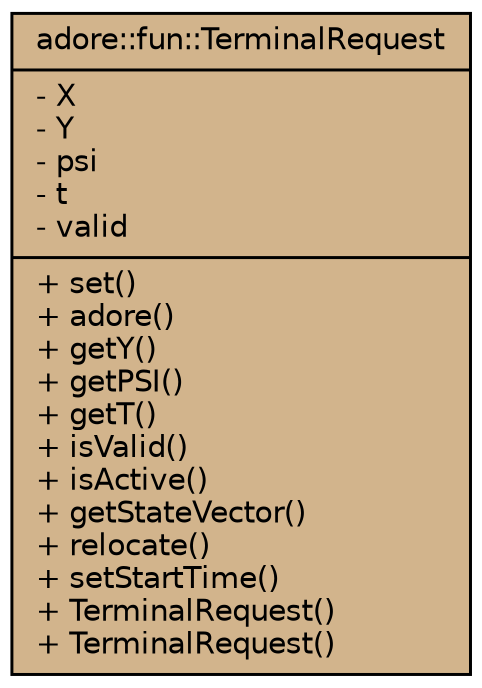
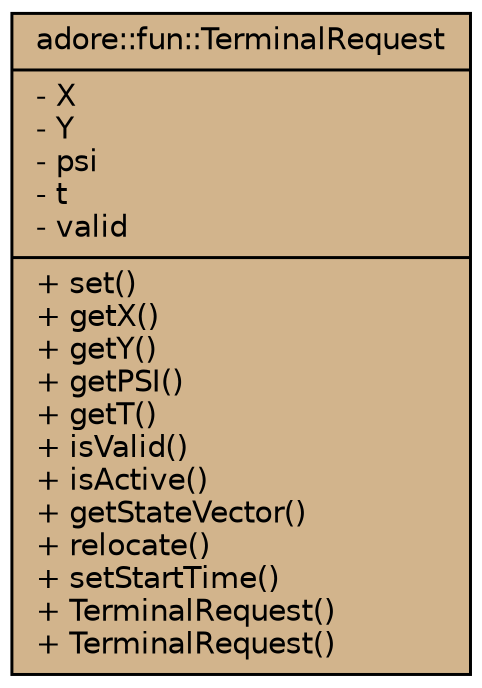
node "adore::fun::TerminalRequest": text "+ adore()" -> "+ getX()"
